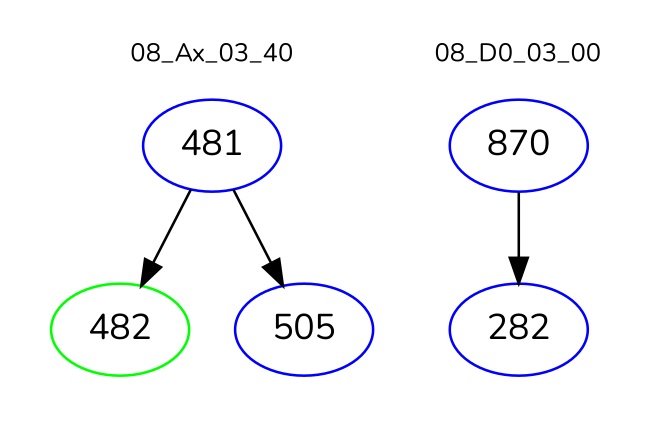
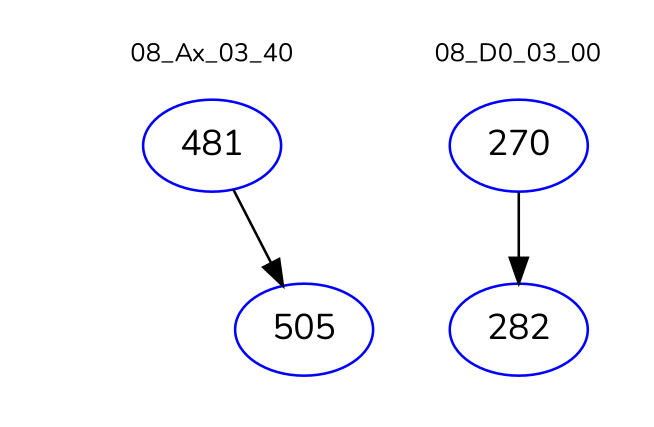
node "870": label "870" -> "270"
node "482": removed
